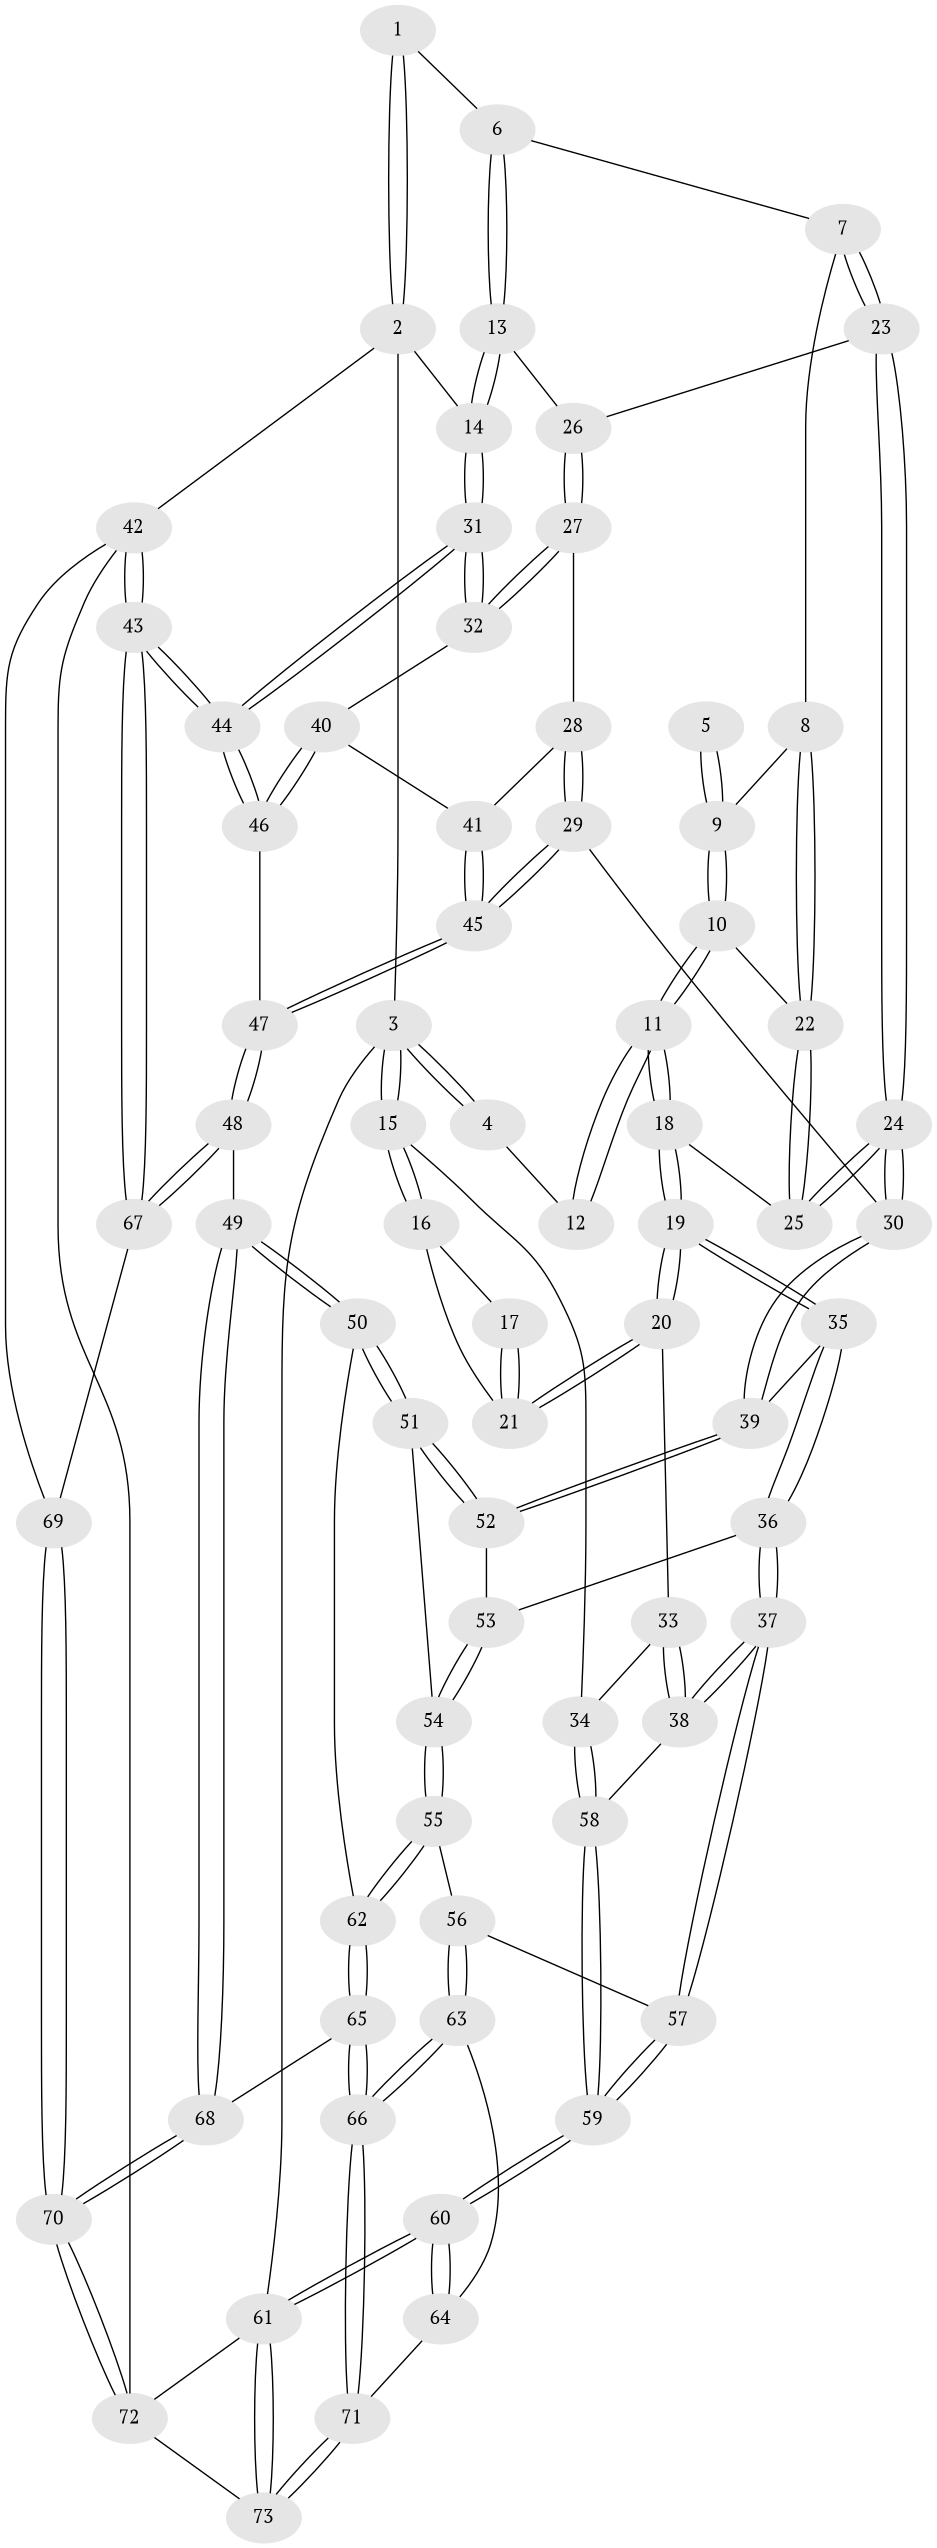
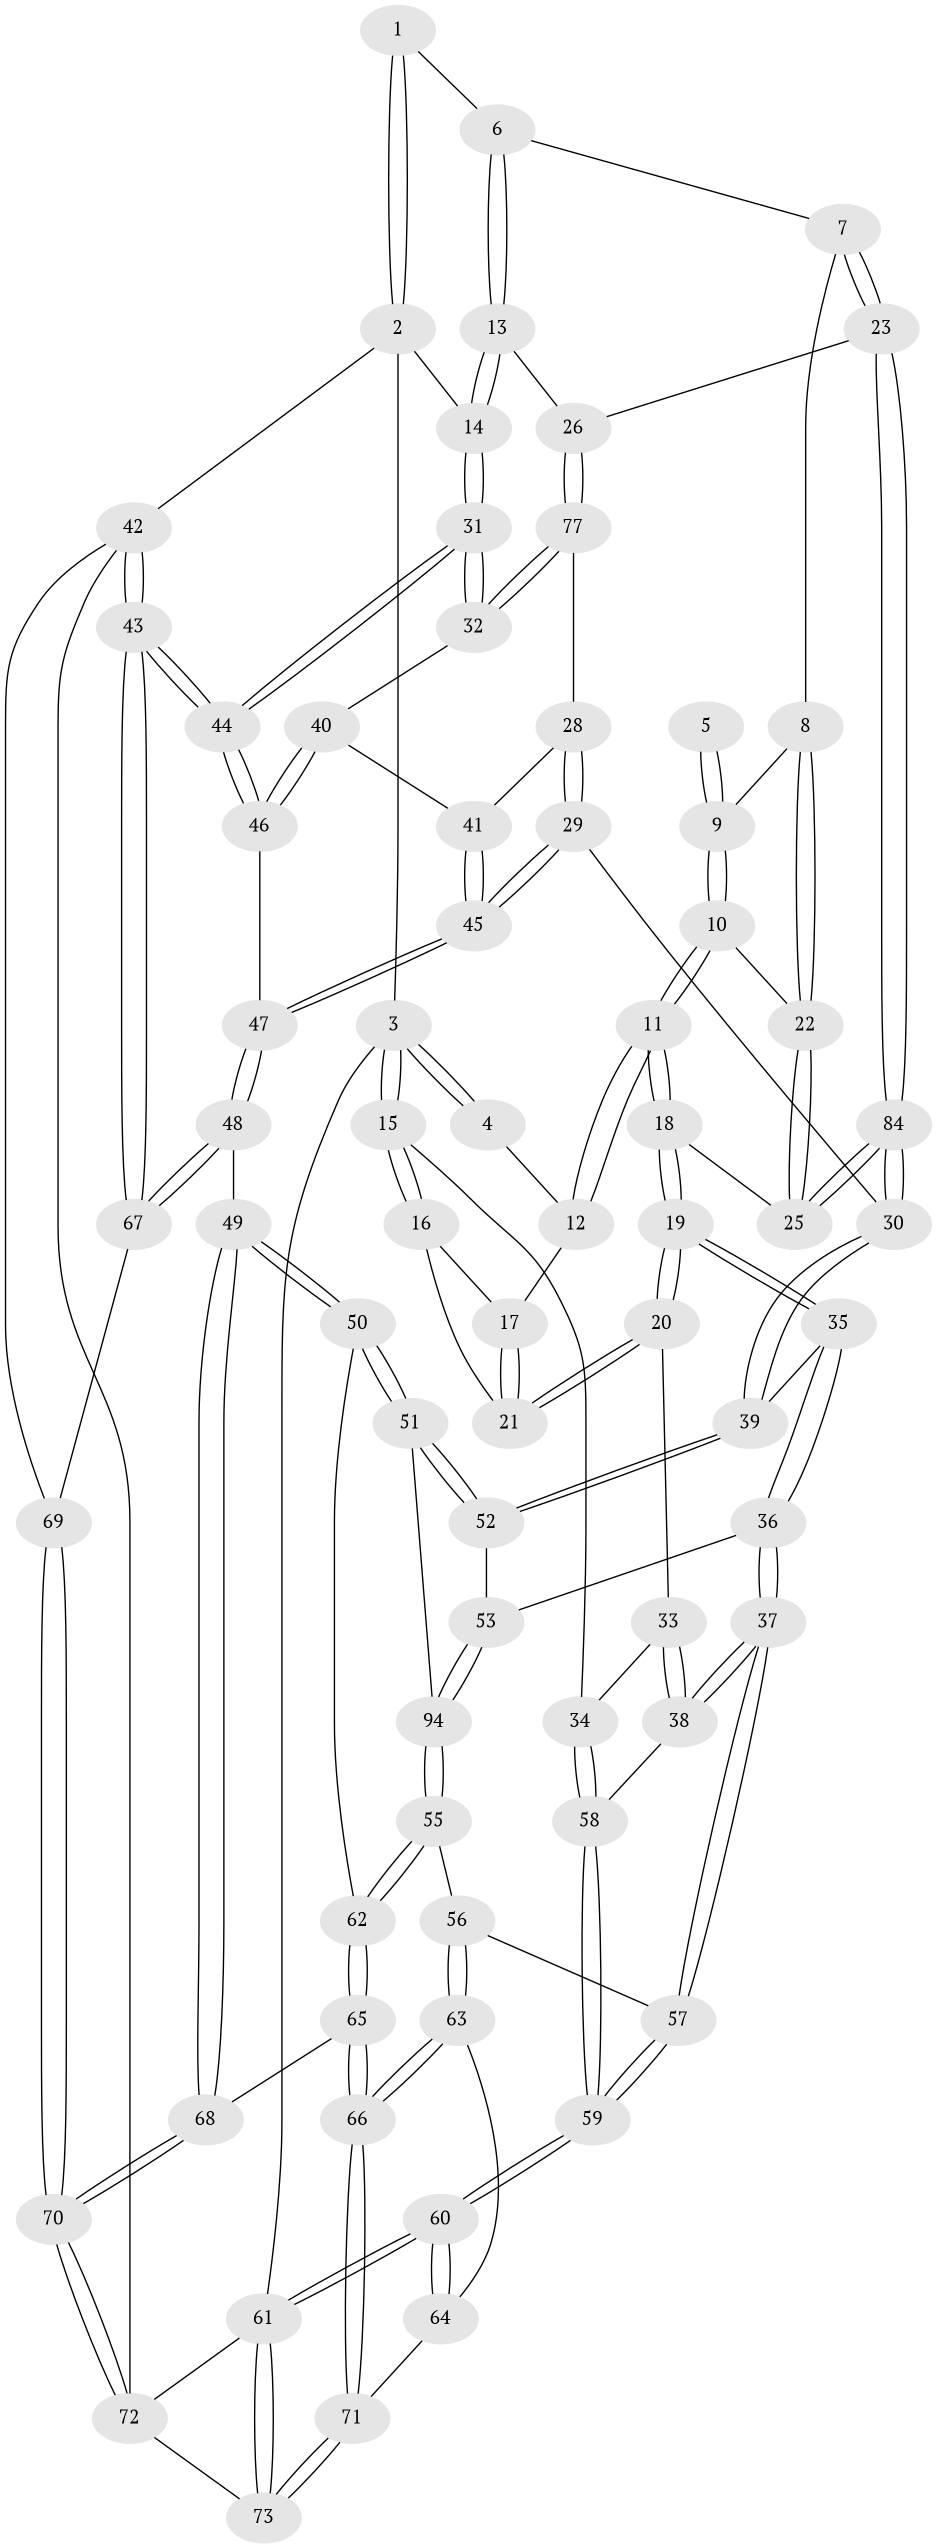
node "27": label "27" -> "77"
node "24": label "24" -> "84"
edge "12" -- "17": added
node "54": label "54" -> "94"
